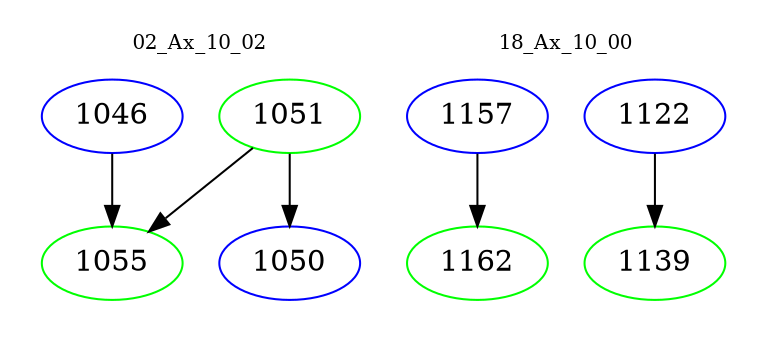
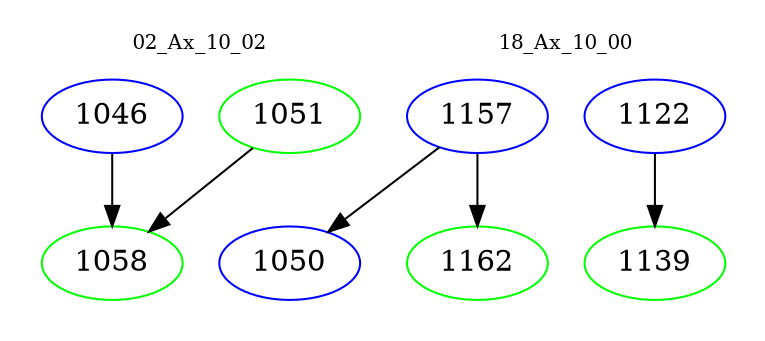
edge "1051" -> "1050": now "1157" -> "1050"
node "1055": label "1055" -> "1058"
